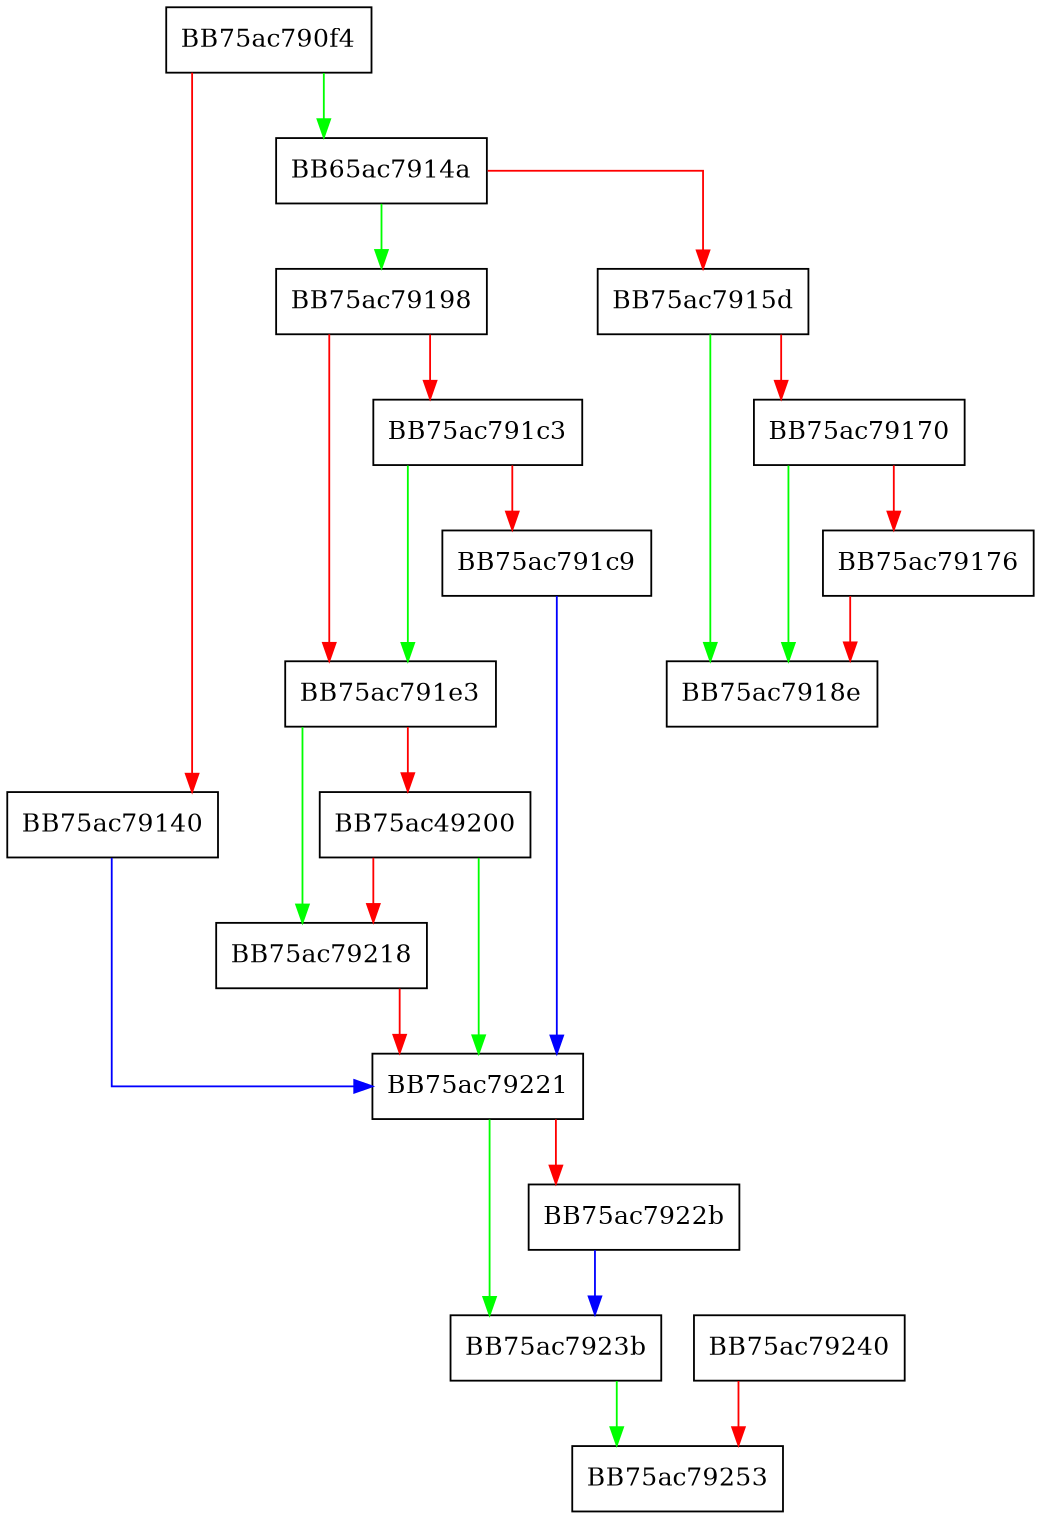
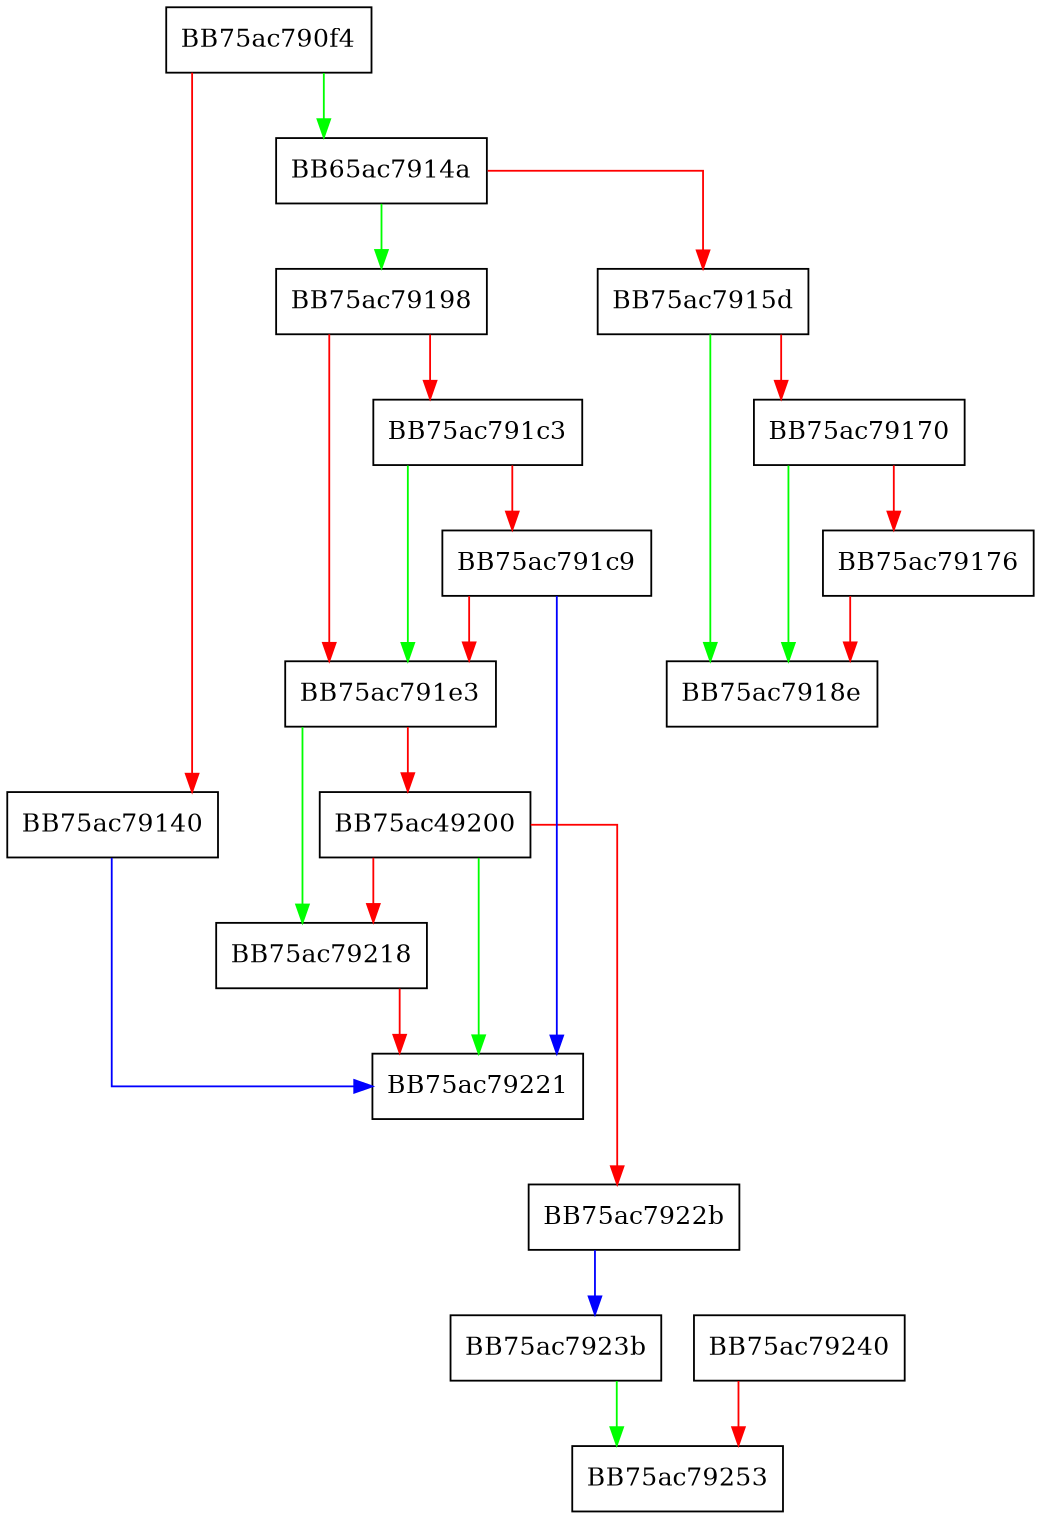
edge "BB75ac791c9" -> "BB75ac791e3": added
edge "BB75ac79221" -> "BB75ac7922b": now "BB75ac49200" -> "BB75ac7922b"
edge "BB75ac79221" -> "BB75ac7923b": removed
